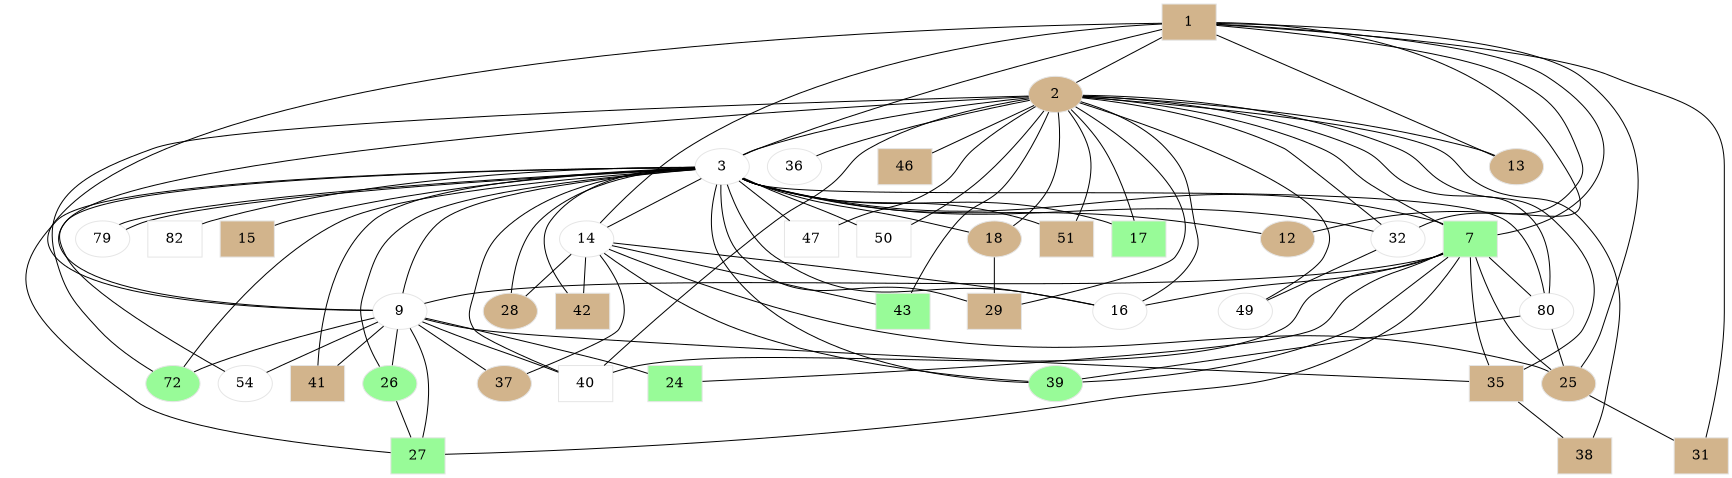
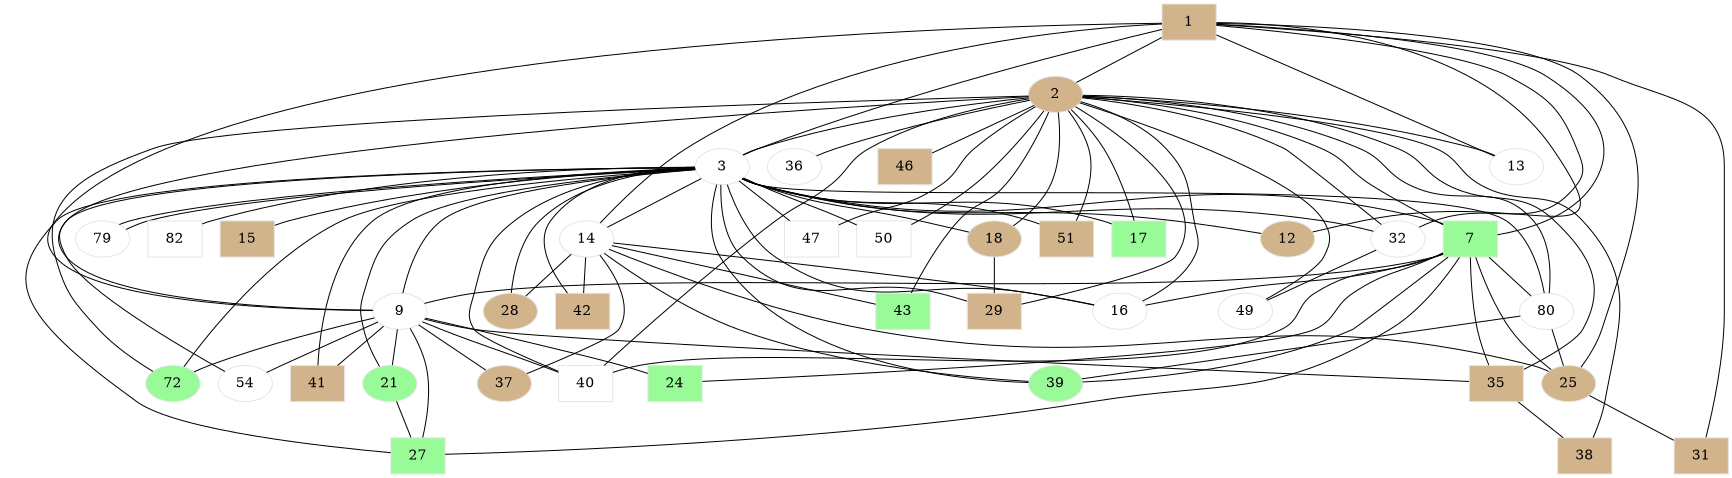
node "13": fillcolor tan -> white
node "26": label "26" -> "21"
